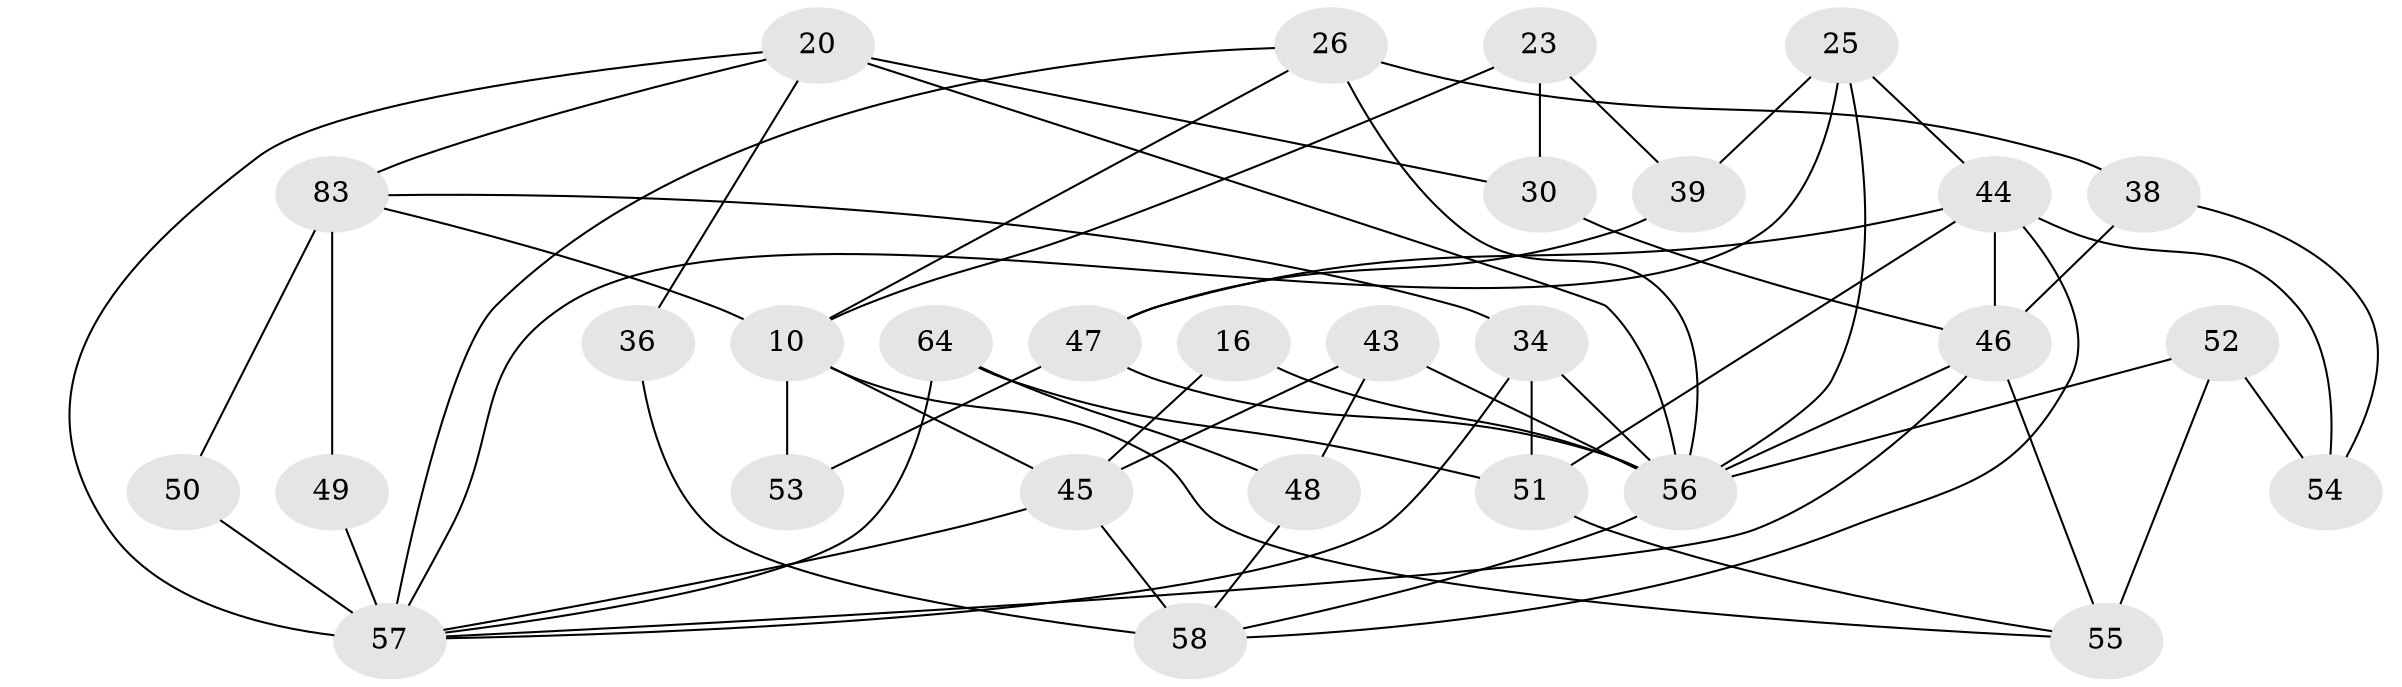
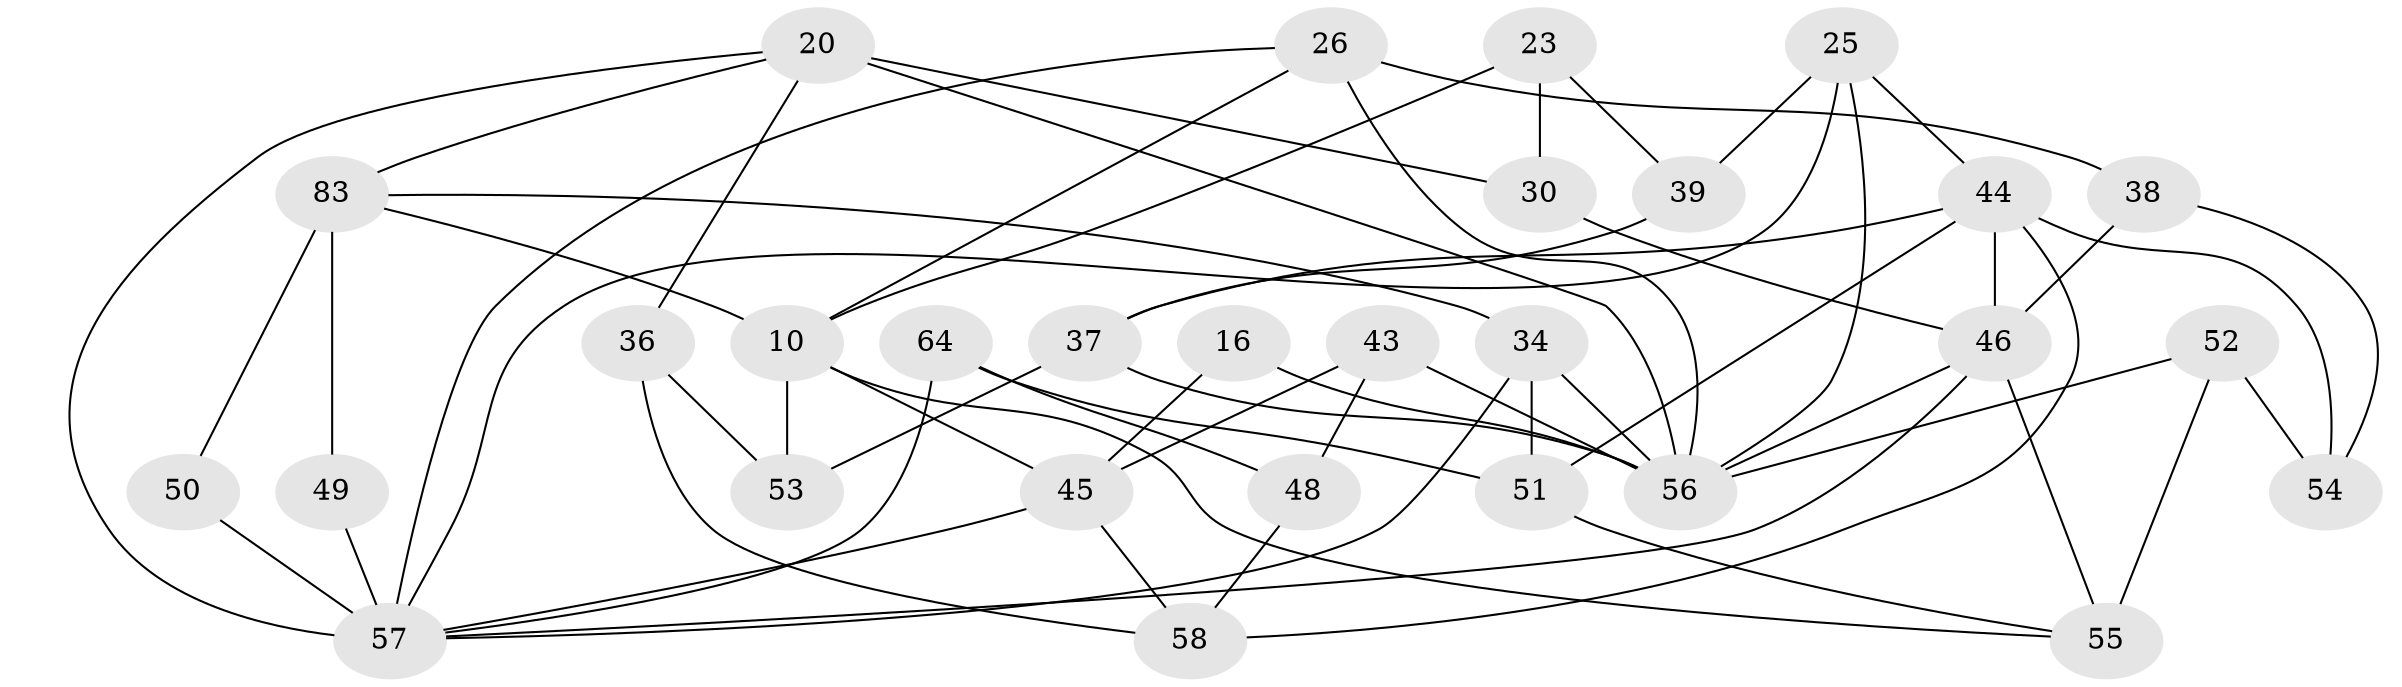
node "47": label "47" -> "37"
edge "36" -- "53": added
edge "56" -- "58": removed
